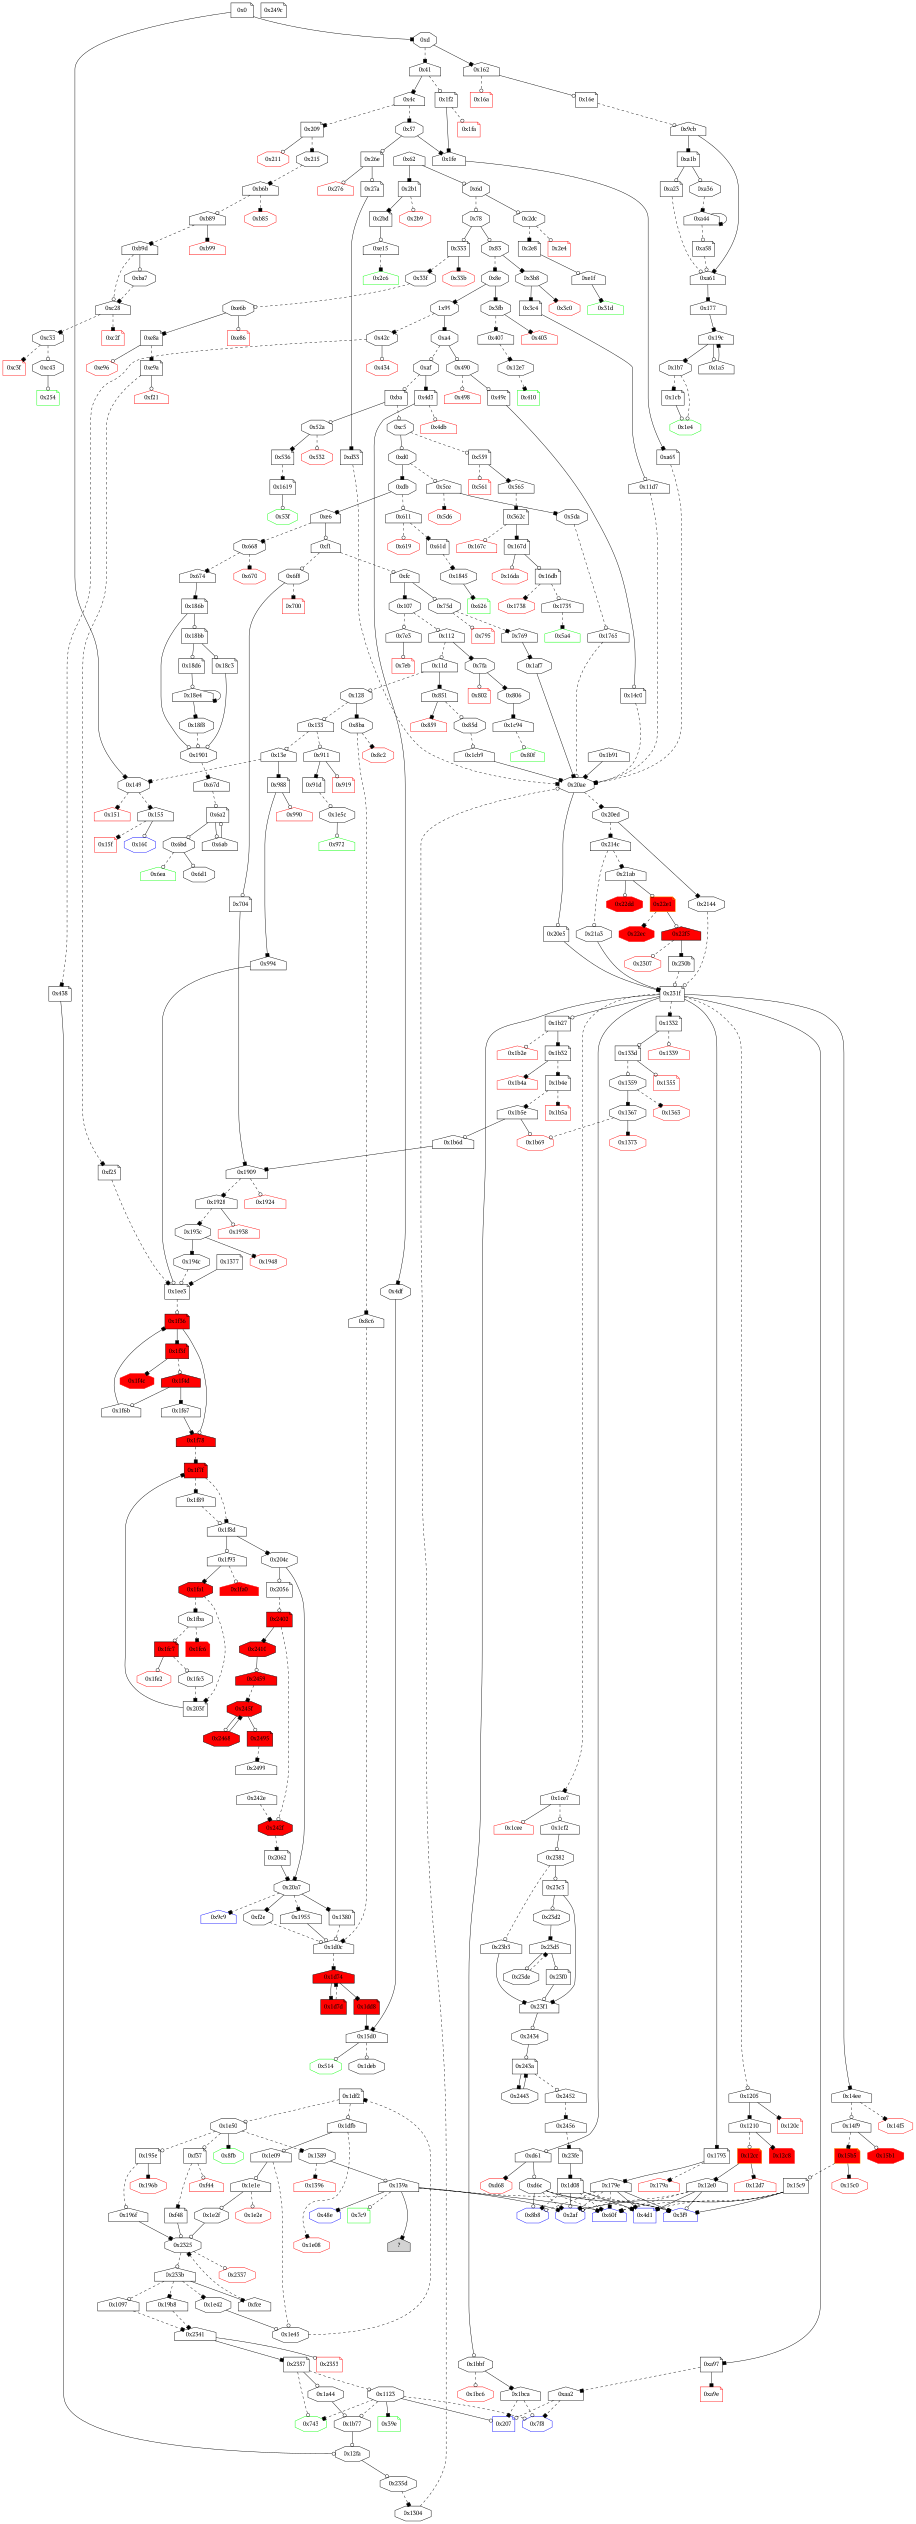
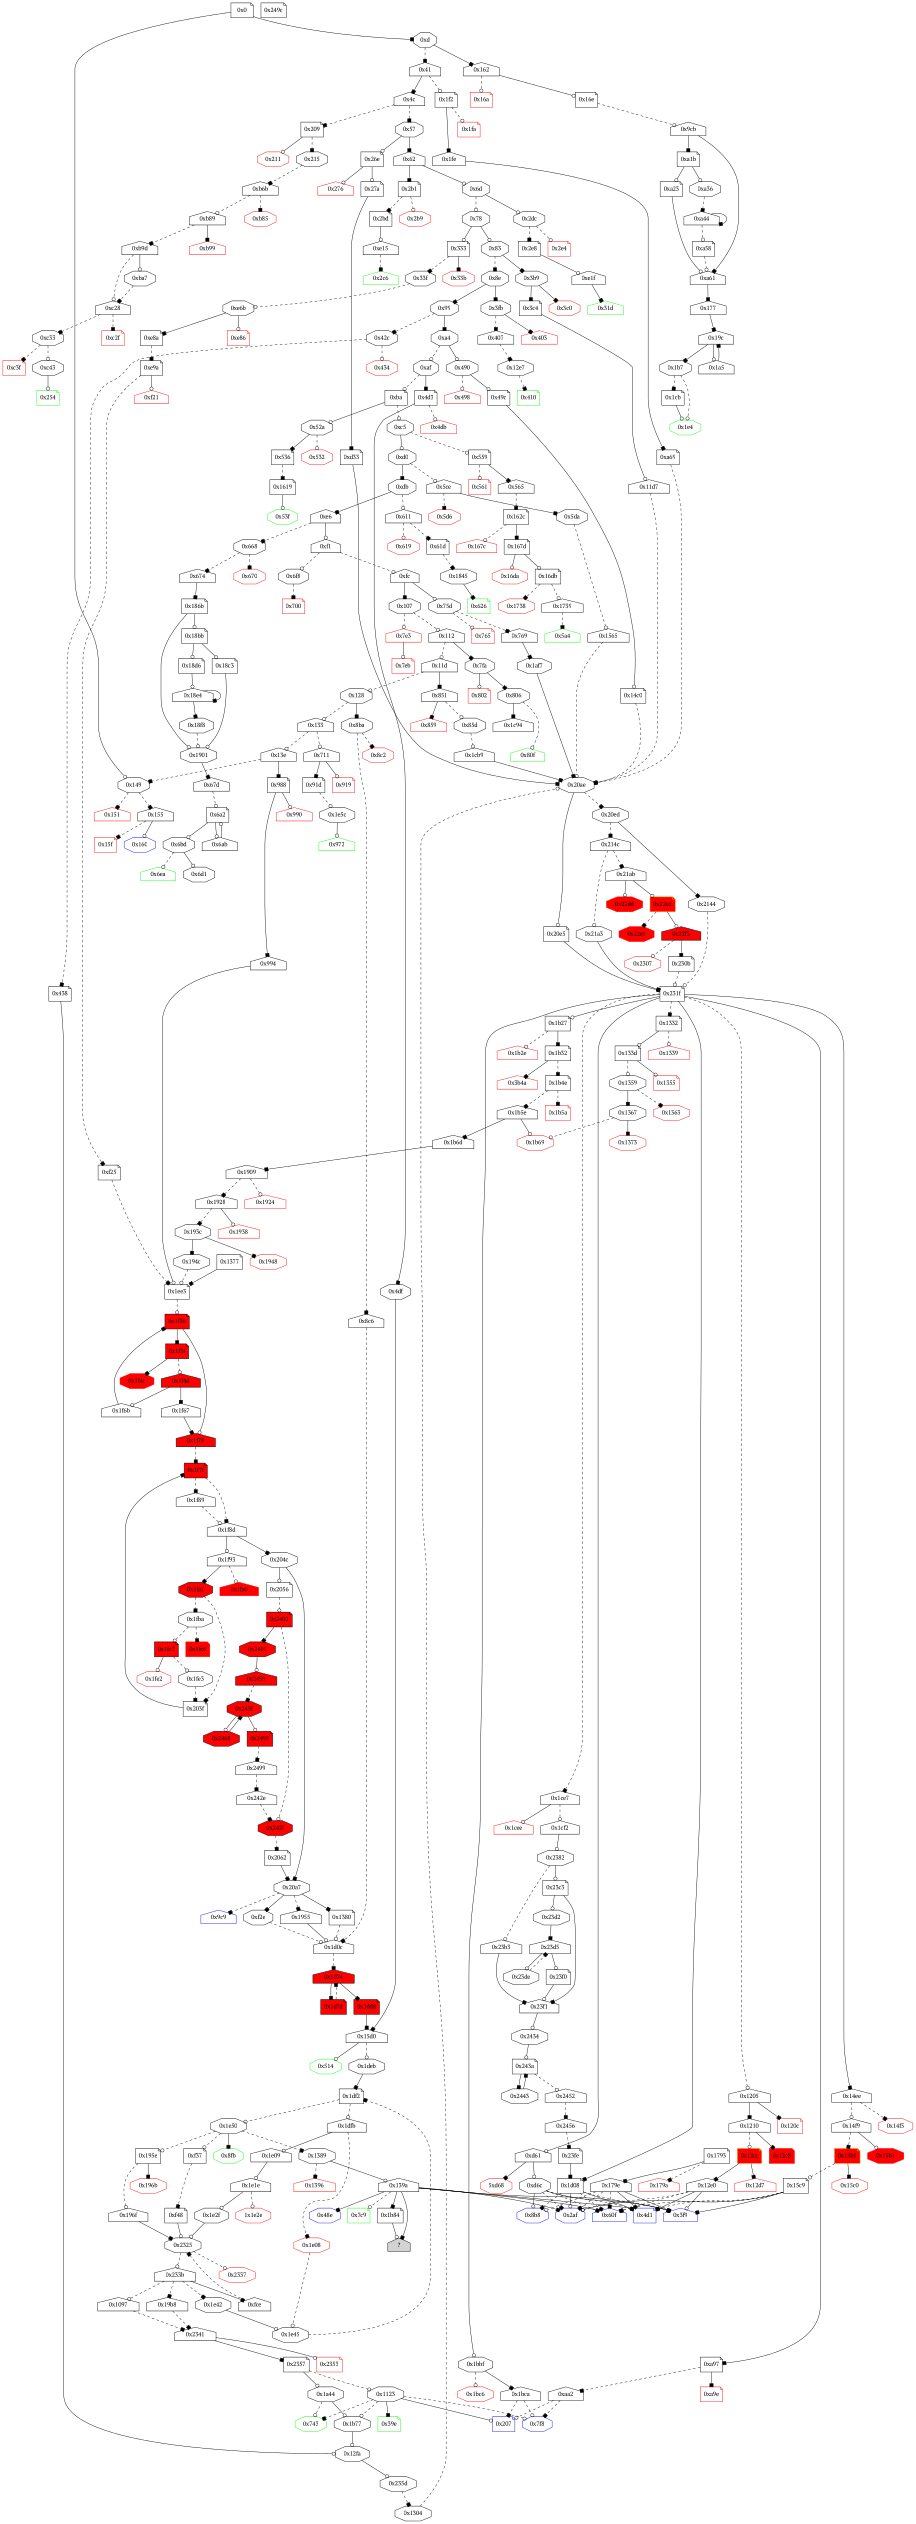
edge "0x57" -> "0x1fe": now "0x57" -> "0x62"
edge "0x2b1" -> "0x2bd": style solid -> dashed
edge "0xa23" -> "0xa61": style dashed -> solid
node "0x3b8": label "0x3b8" -> "0x3b9"
node "1x99": label "1x99" -> "0x99"
edge "0x0" -> "0x149": arrowhead box -> odot
edge "0x42c" -> "0x434": style solid -> dashed
node "0xe96": removed
node "0x362c": label "0x362c" -> "0x162c"
node "0x7e3": color black -> red
node "0x795": label "0x795" -> "0x765"
node "0x1765": label "0x1765" -> "0x1565"
edge "0xd33" -> "0x20ae": style dashed -> solid
edge "0x1c94" -> "0x80f": now "0x806" -> "0x80f"
node "0x911": label "0x911" -> "0x711"
node "0x1b91": removed
edge "0x1901" -> "0x67d": style dashed -> solid
node "0x704": removed
node "0x1b4a": label "0x1b4a" -> "0x3b4a"
edge "0x1b5e" -> "0x1b6d": arrowhead odot -> box
edge "0x231f" -> "0x1793": now "0x231f" -> "0x1d08"
edge "0x2499" -> "0x242e": added
edge "0x1deb" -> "0x1df2": added
node "0xf44": removed
node "0xd68": label "0xd68" -> "5xd68"
edge "0x139a" -> "0x3f9": style dashed -> solid
edge "0x139a" -> "0x4d1": added
node "0x1e2e": label "0x1e2e" -> "1x1e2e"
node "0x1b84": added
edge "0x1e09" -> "0x1e45": now "0x1e08" -> "0x1e45"
edge "0x2357" -> "0x743": now "0x1a44" -> "0x743"
